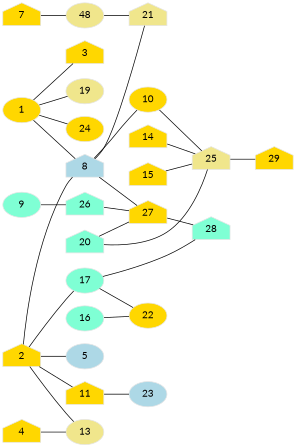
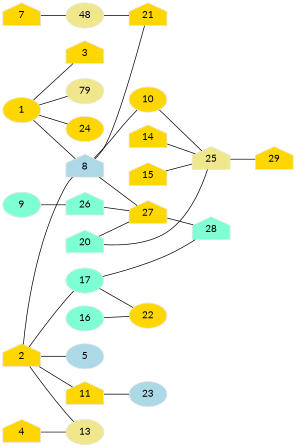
node "21": fillcolor khaki -> gold
node "19": label "19" -> "79"
